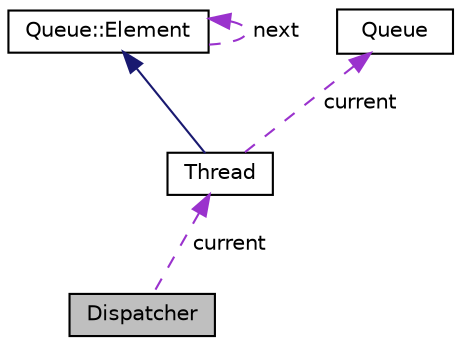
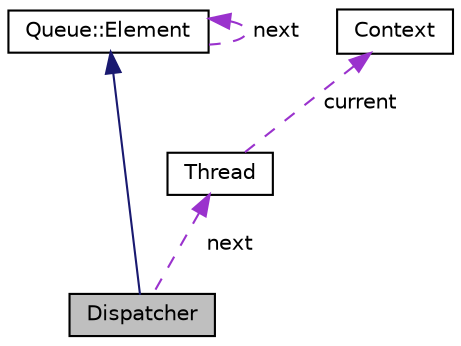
node "Queue": label "Queue" -> "Context"
edge "Thread" -> "Queue::Element": now "Dispatcher" -> "Queue::Element"
edge "Dispatcher" -> "Thread": label " current" -> " next"
